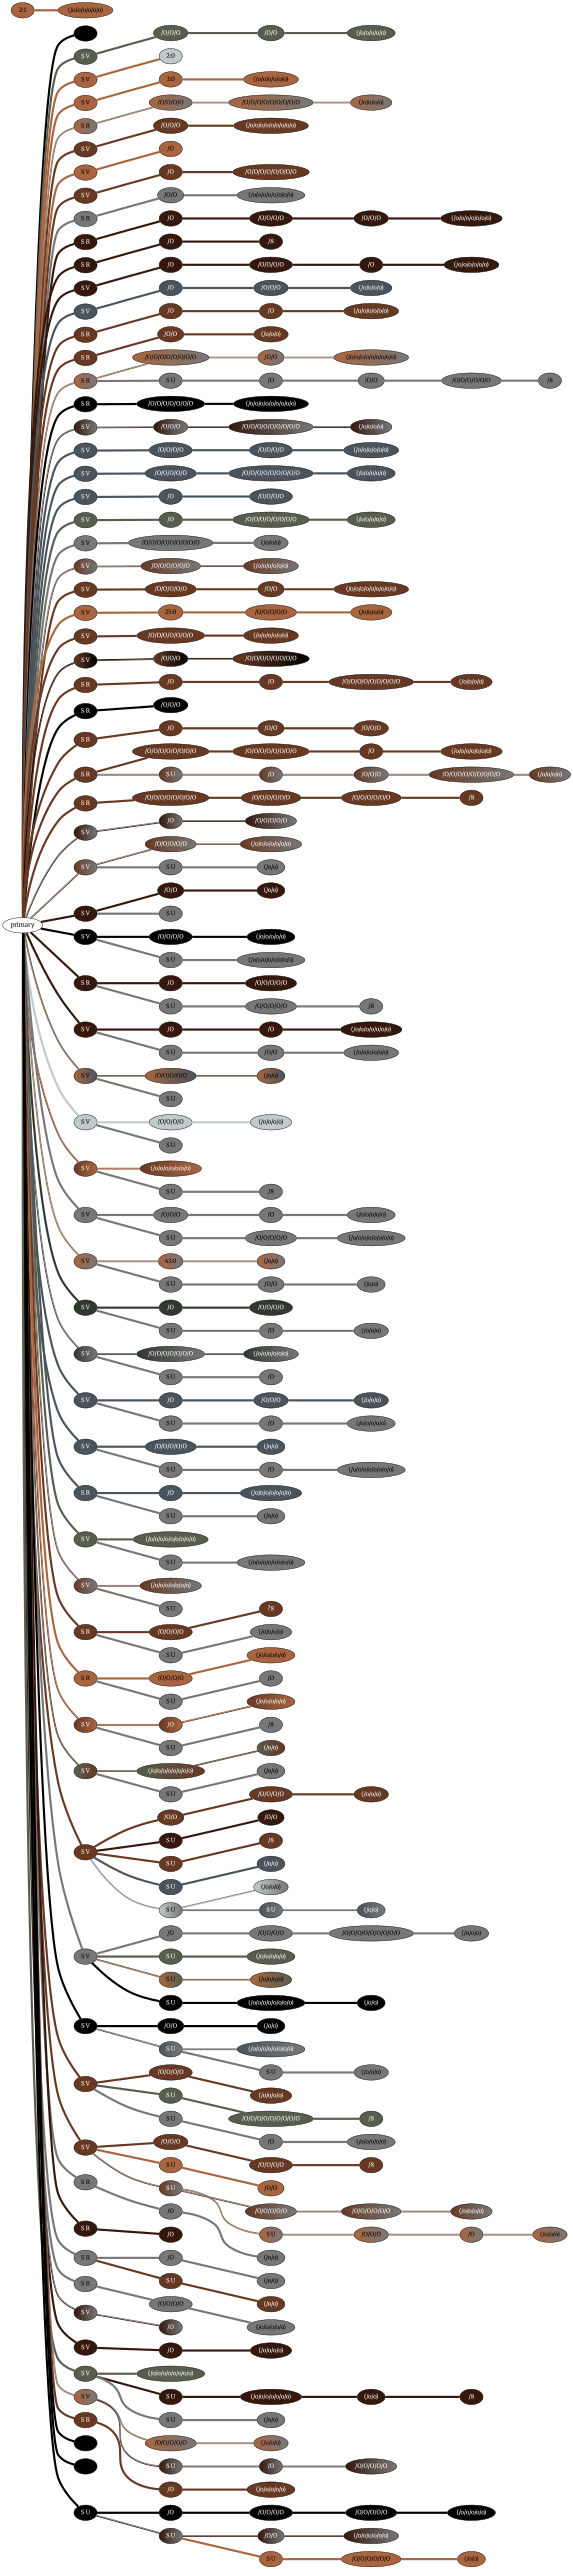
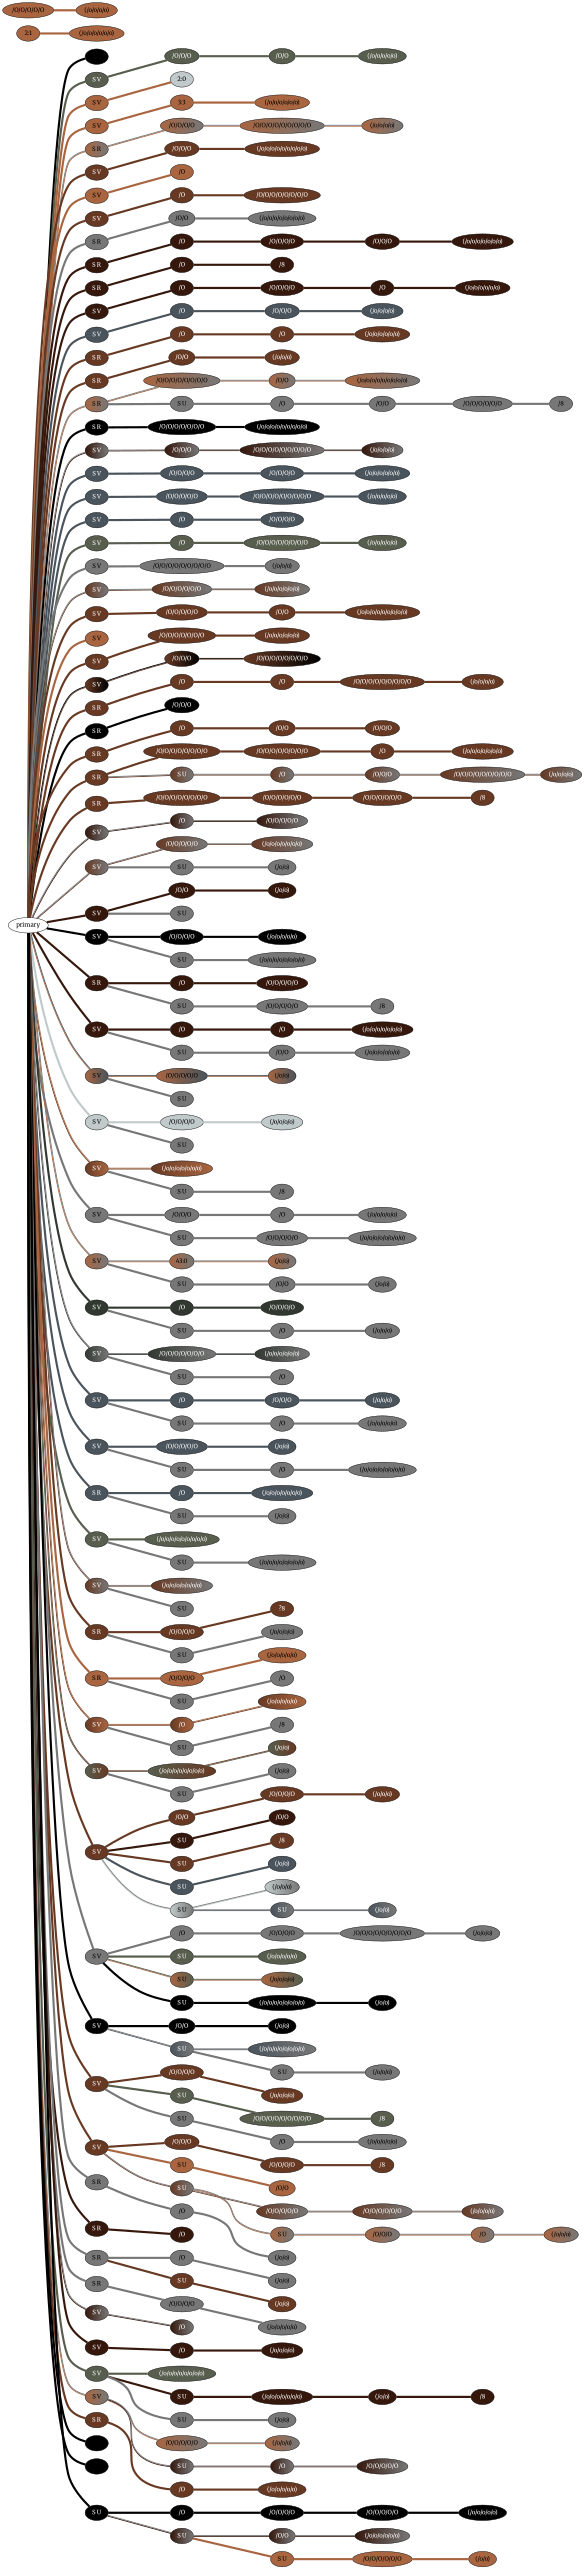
node "3:0": label "3:0" -> "3:3"
node "25:0": removed
